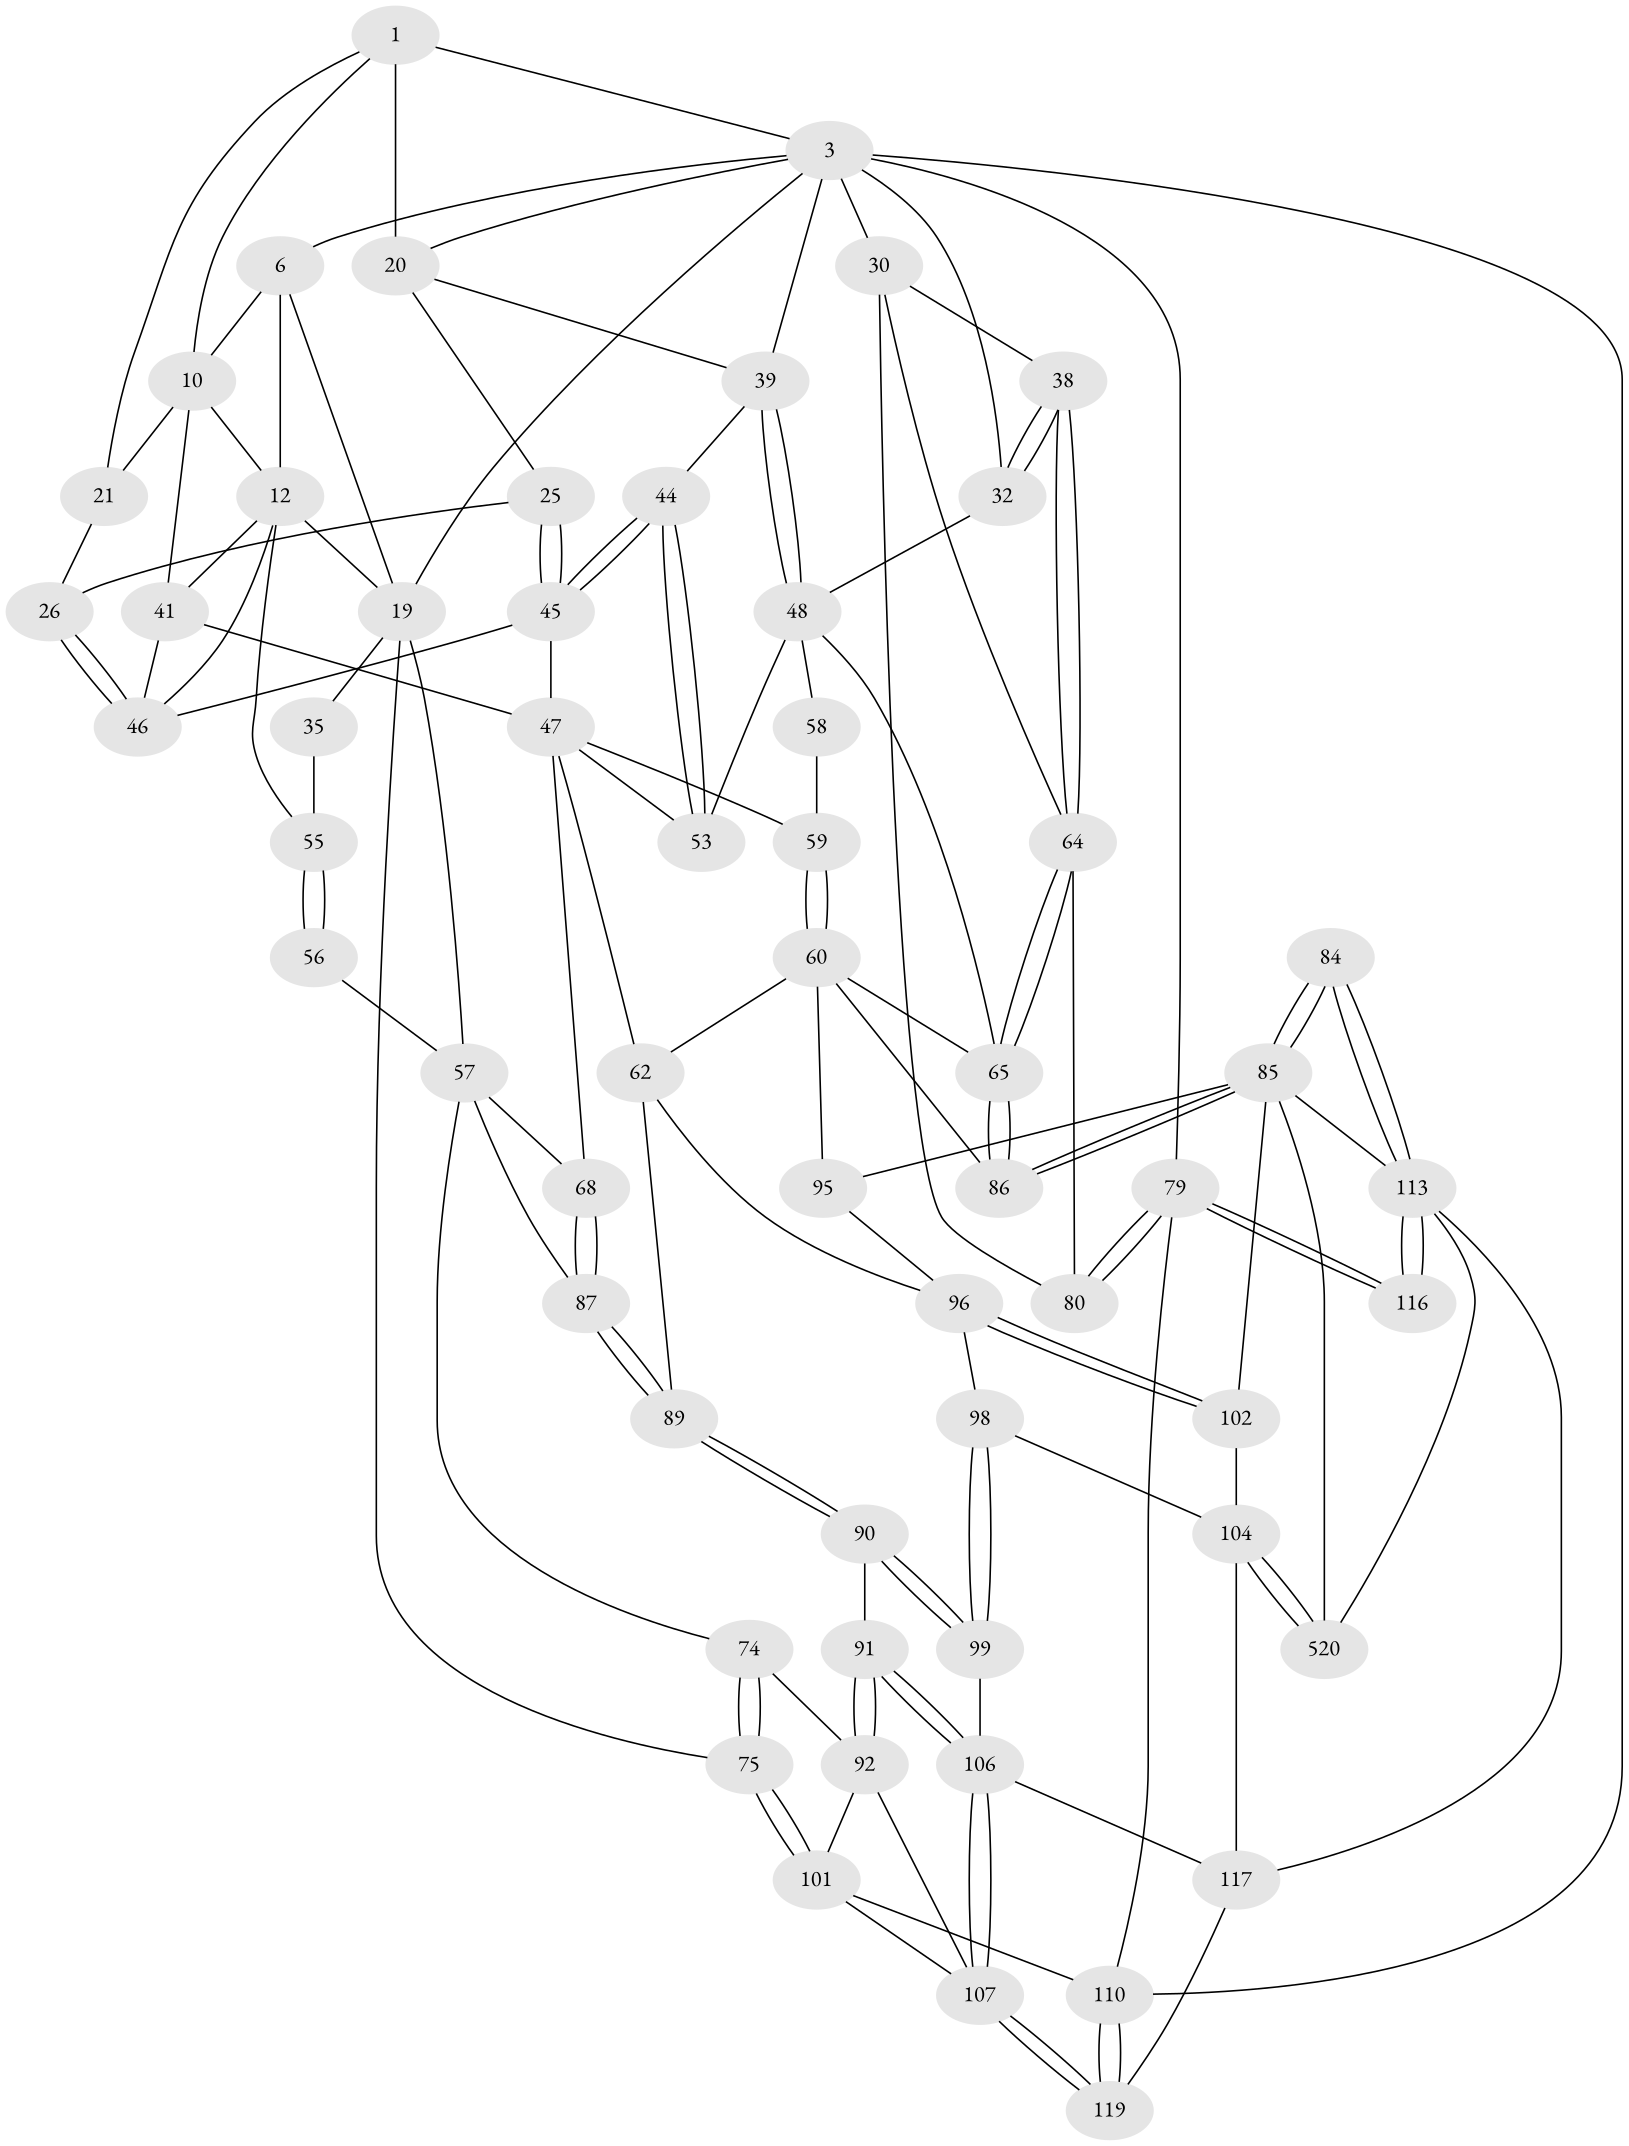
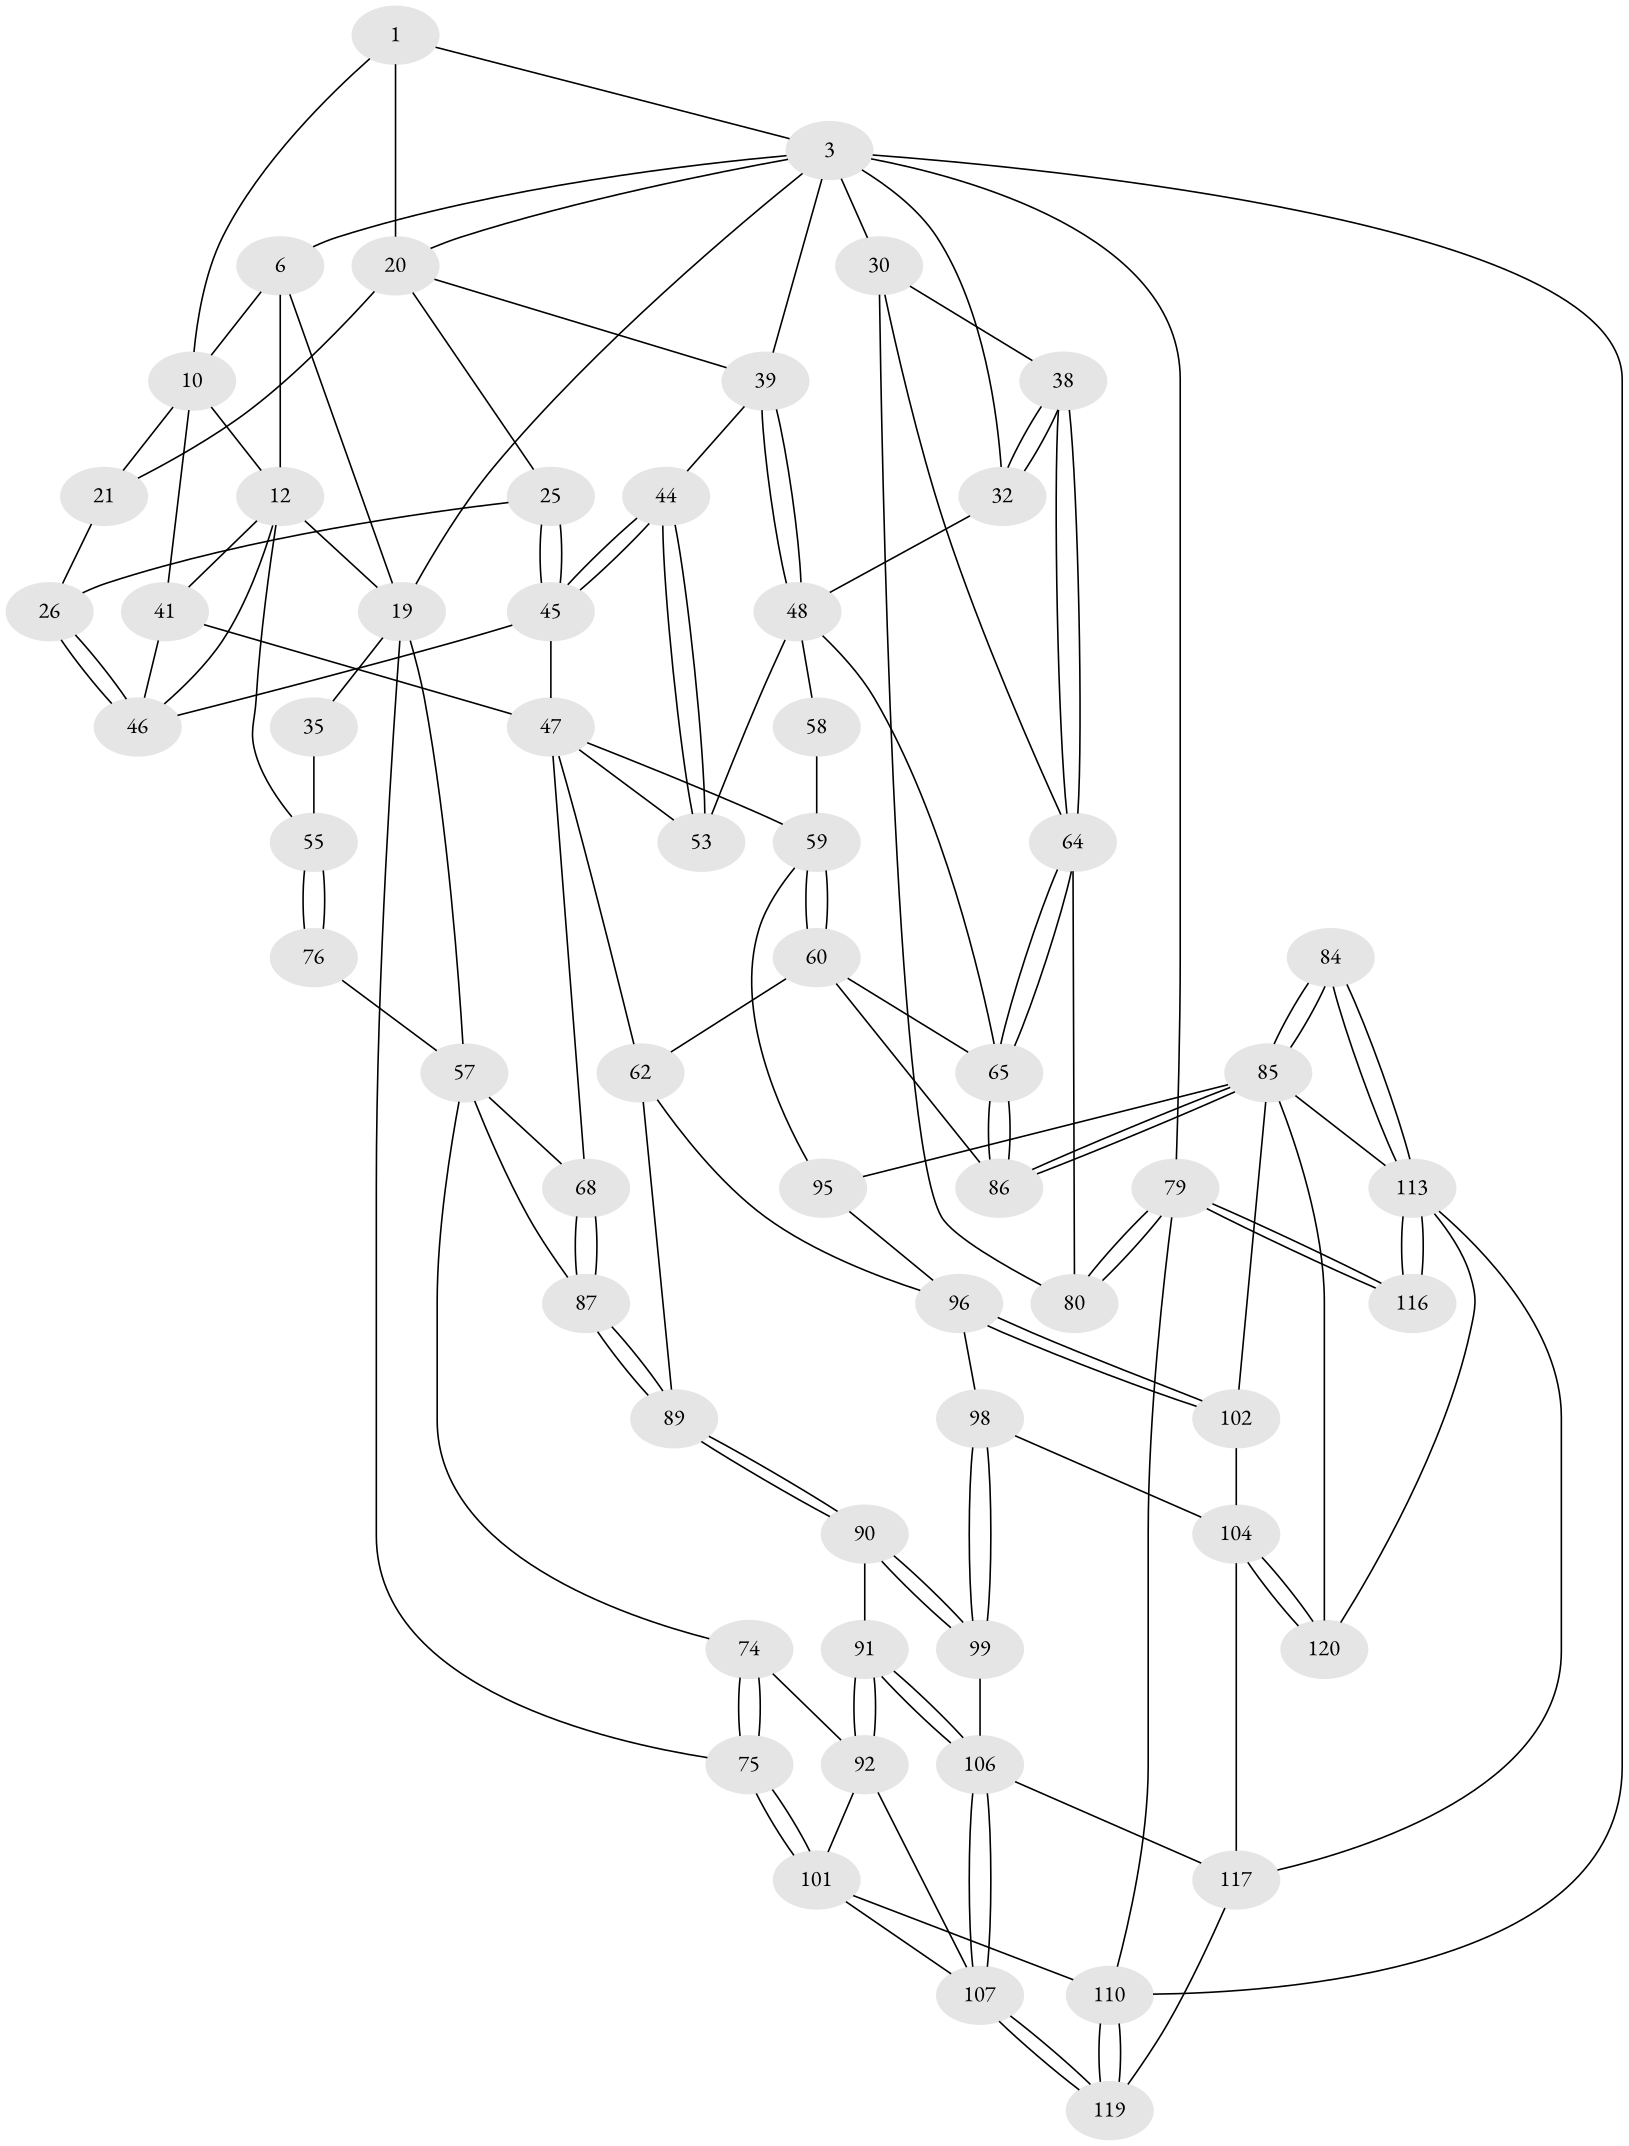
edge "1" -- "21": now "20" -- "21"
node "56": label "56" -> "76"
edge "60" -- "95": now "59" -- "95"
node "520": label "520" -> "120"
